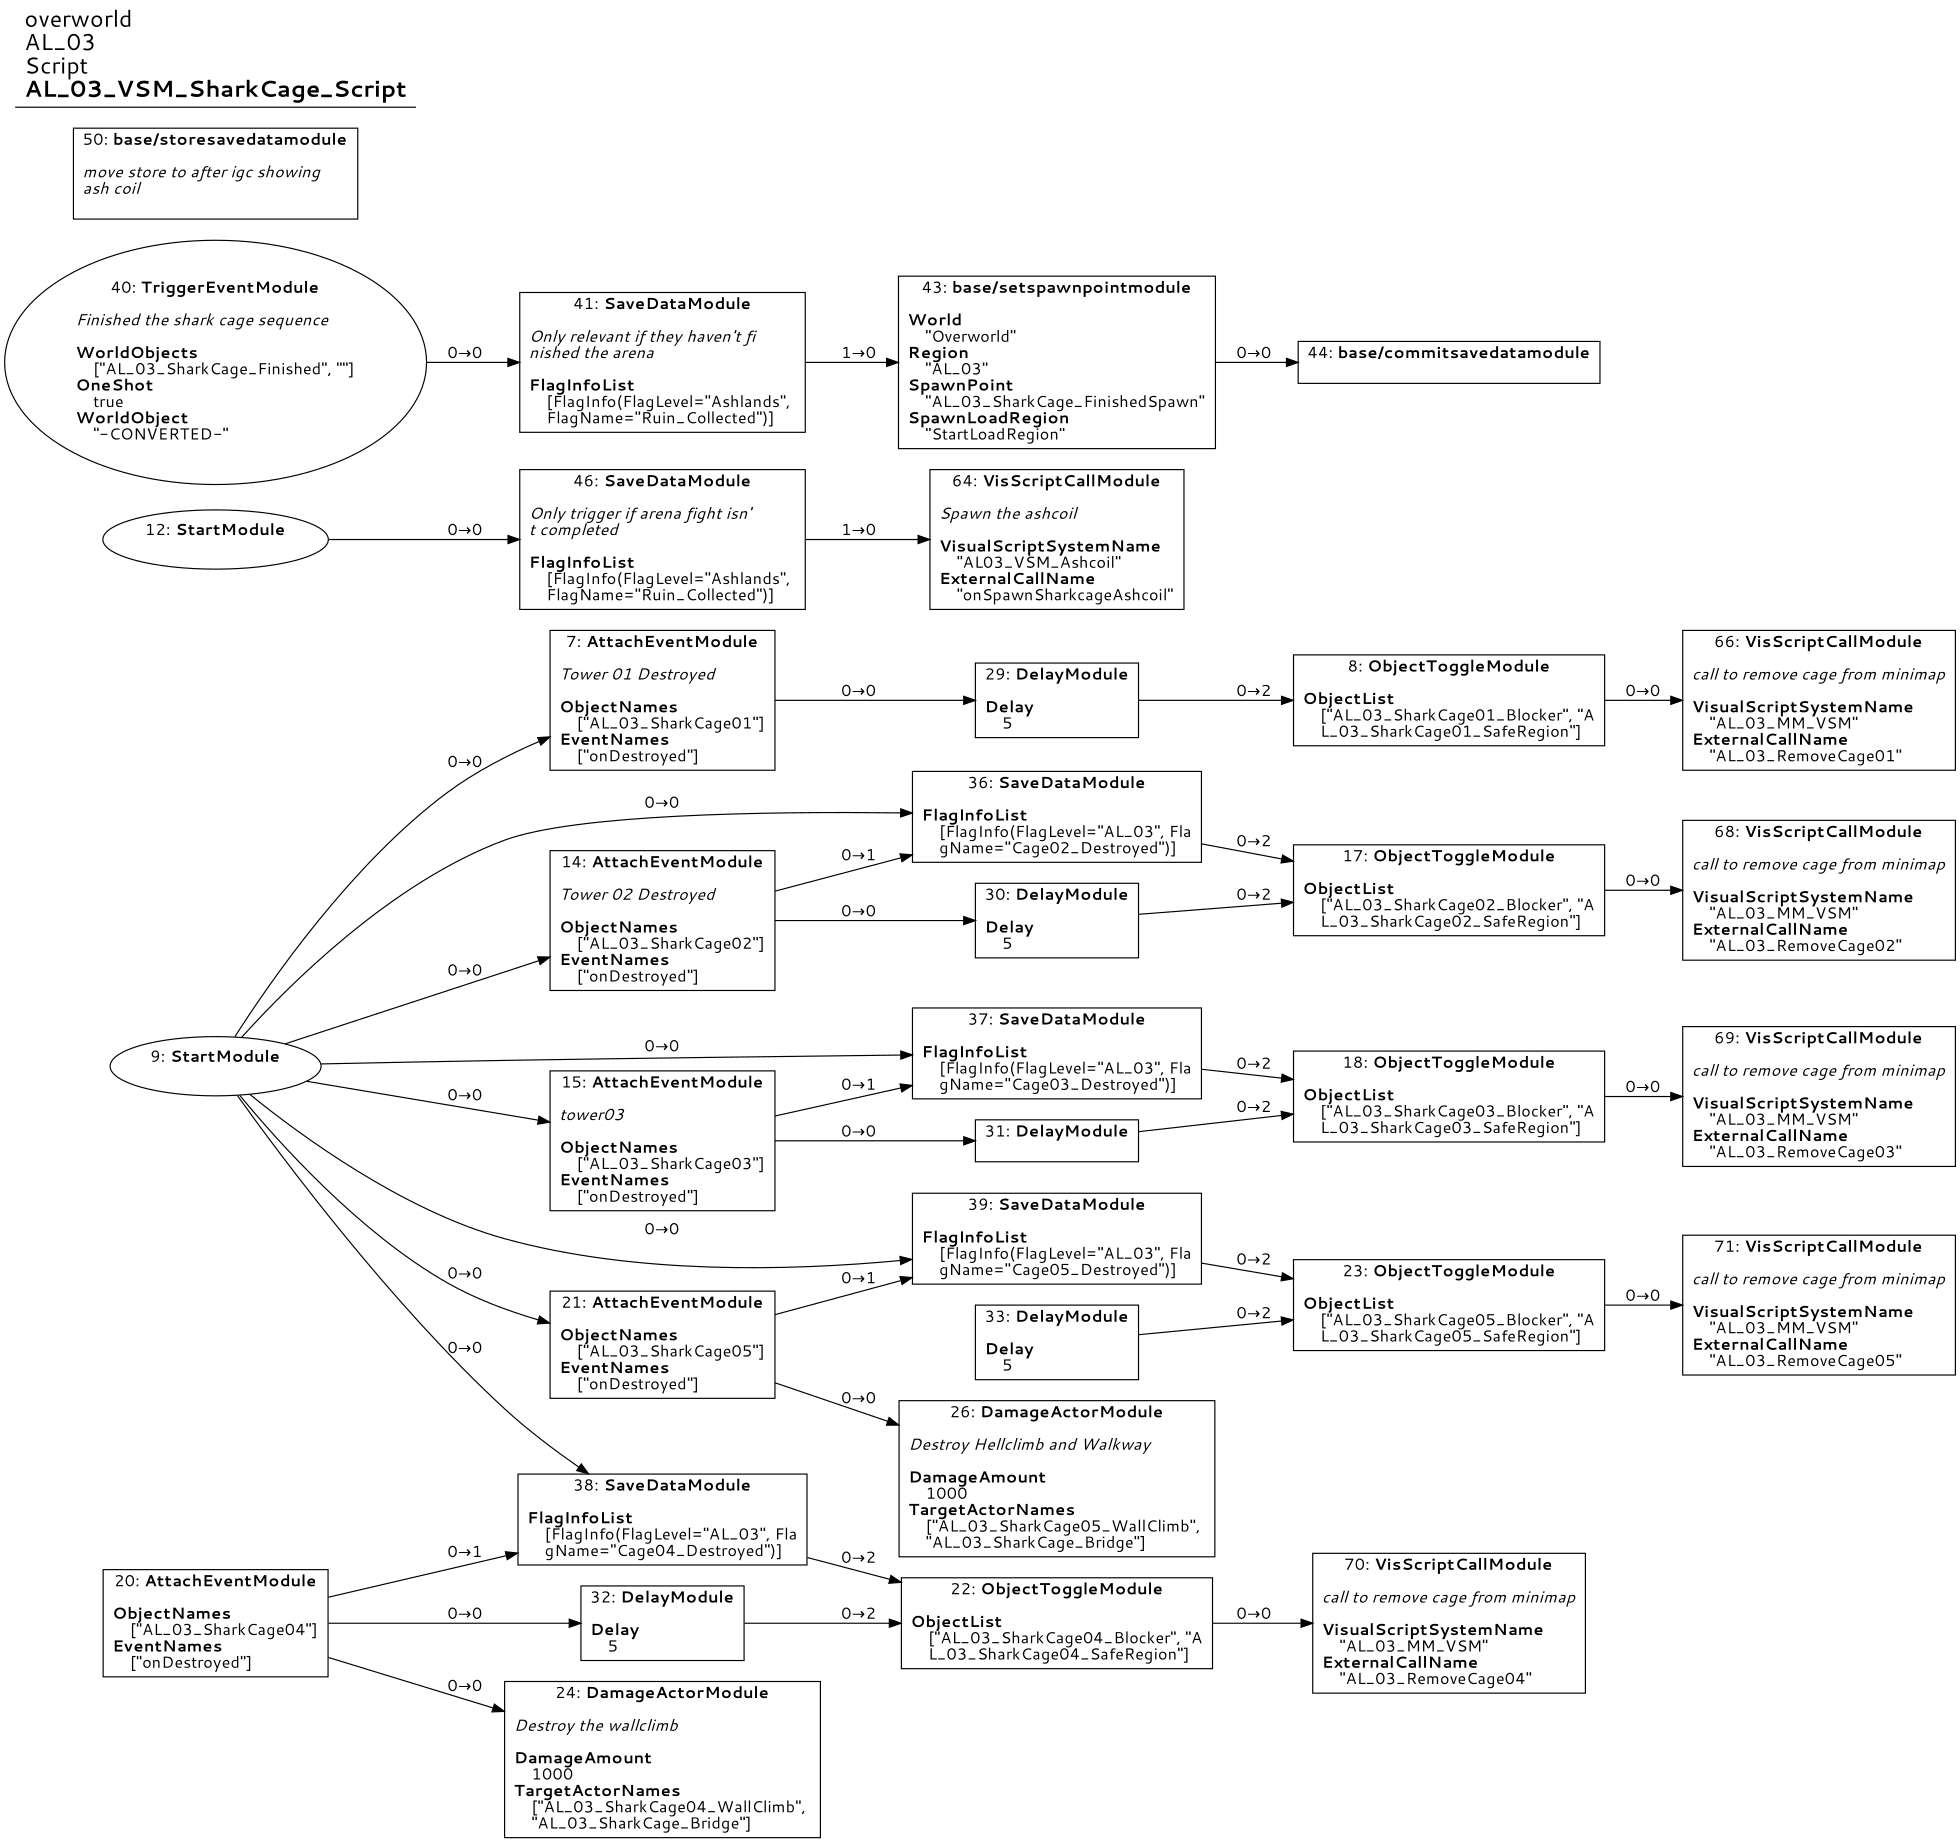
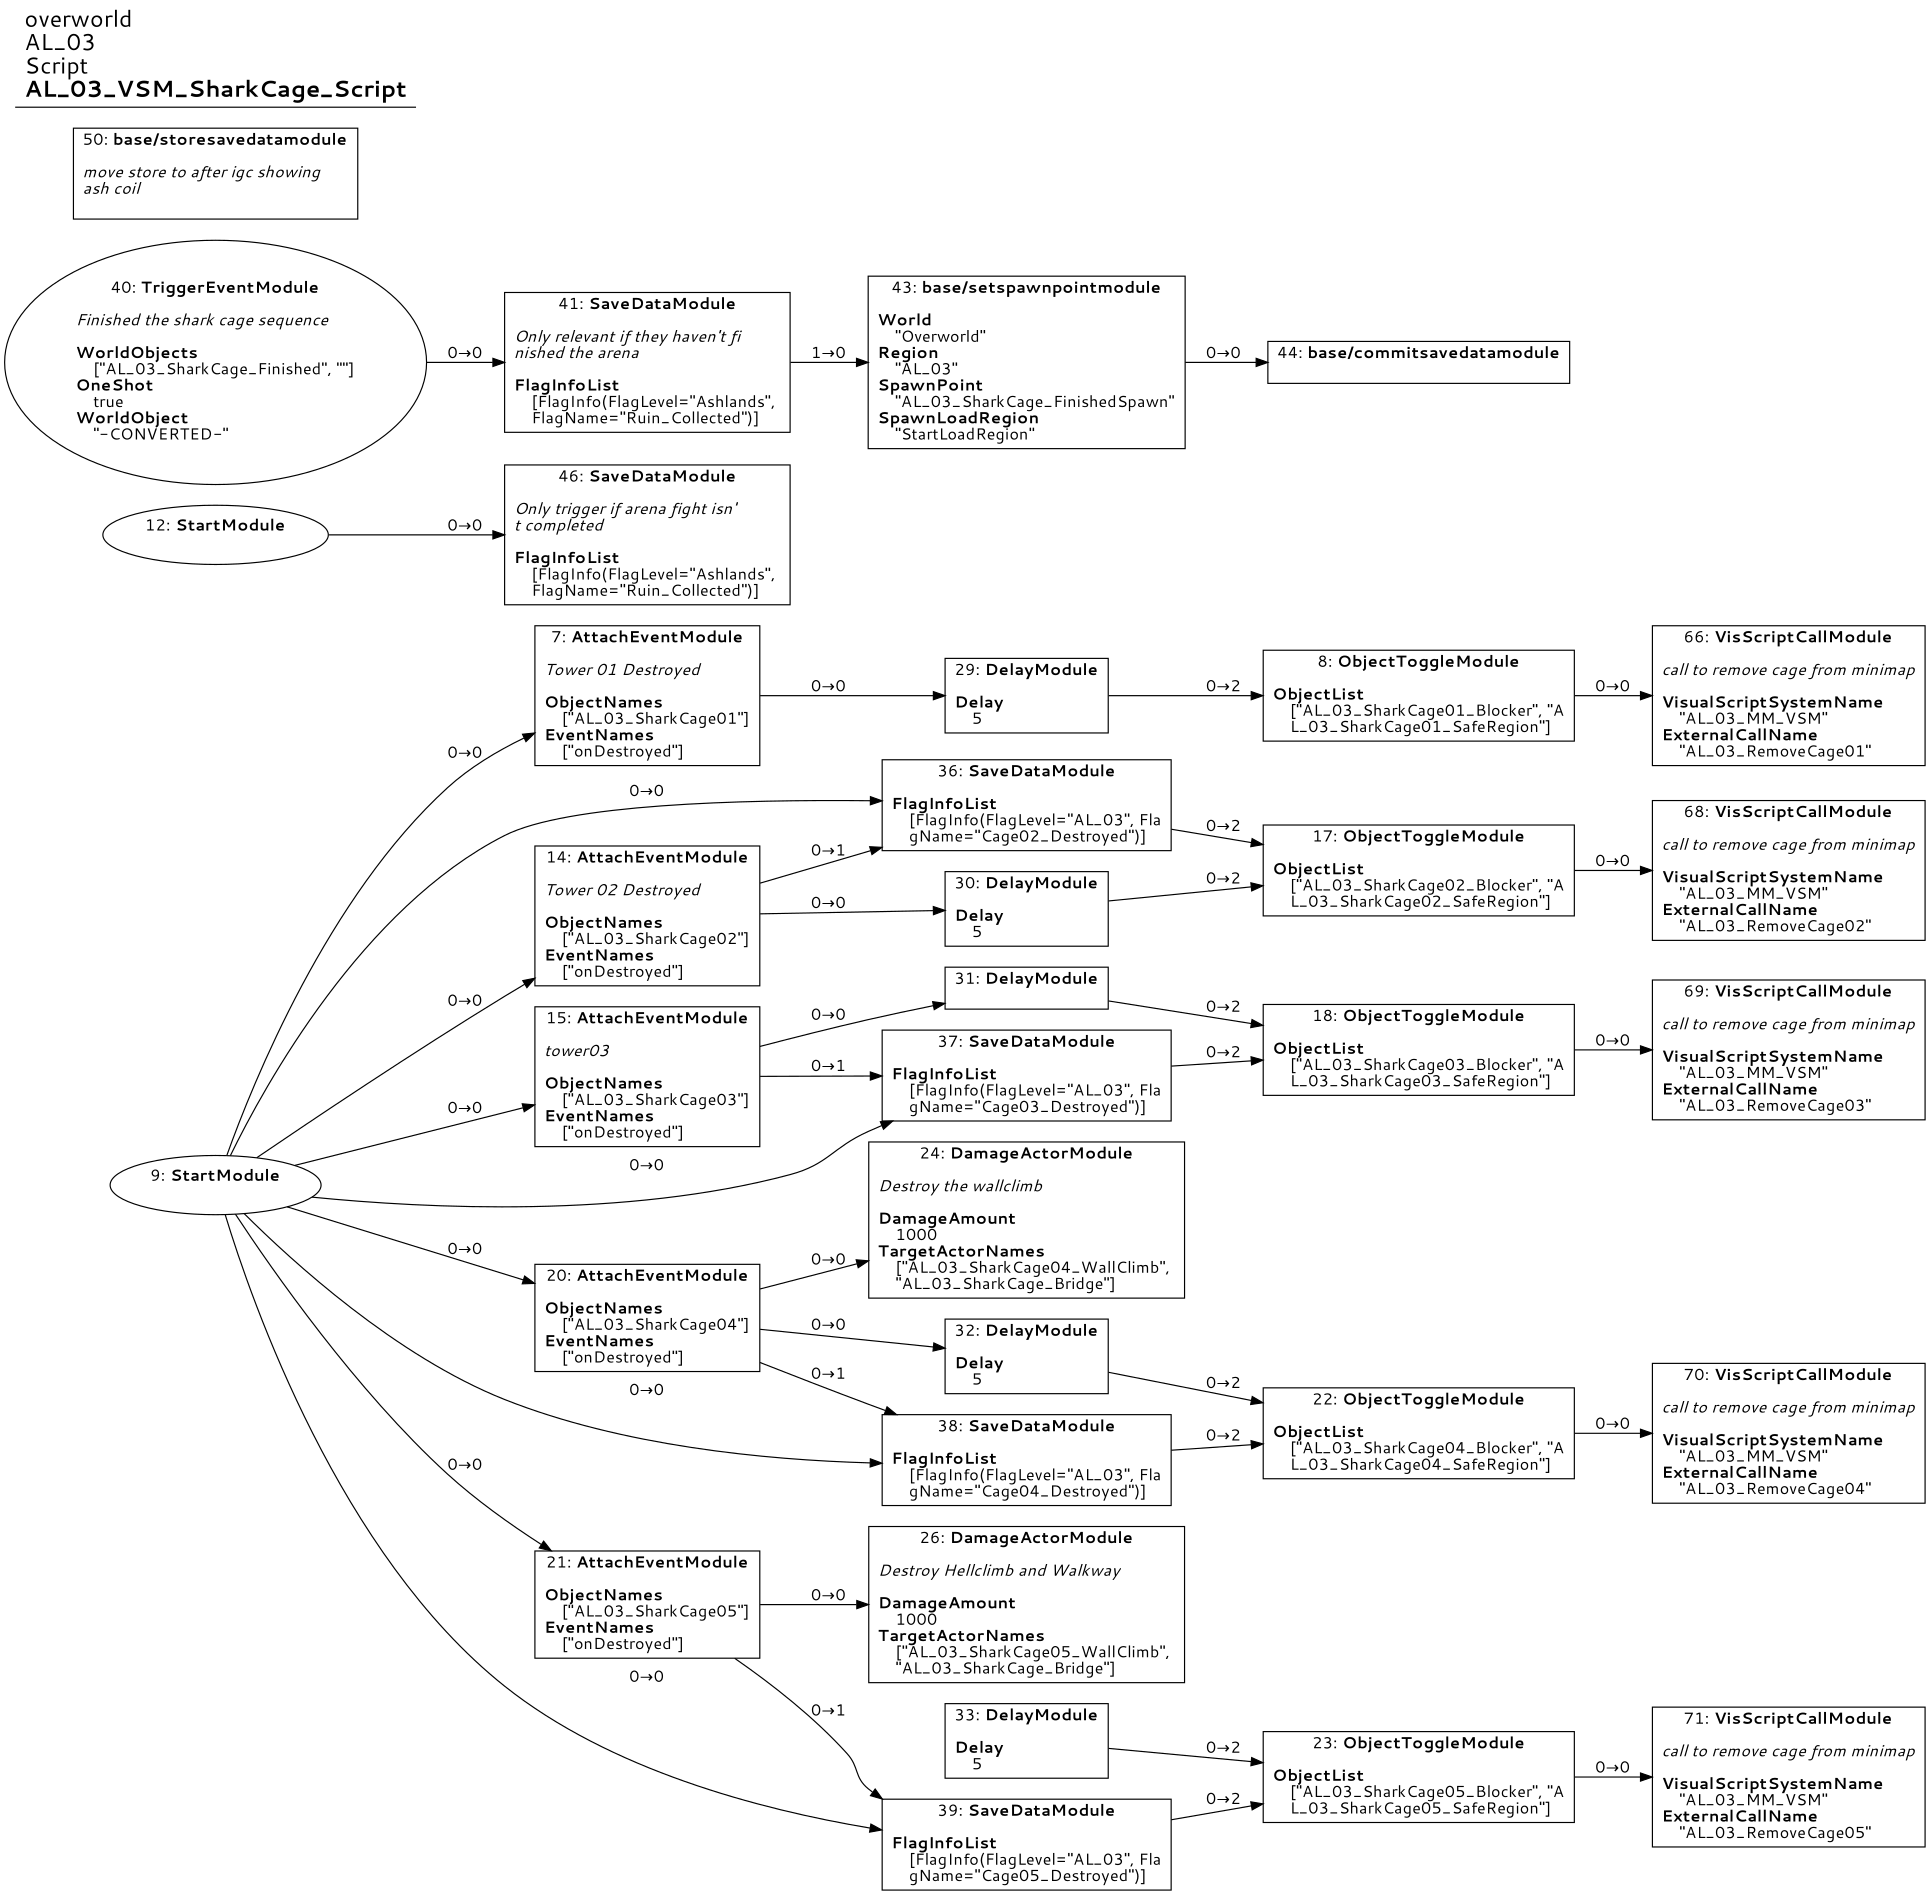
node "64:": removed
edge "9:" -> "20:": added, label "0→0"
